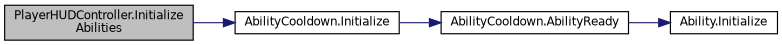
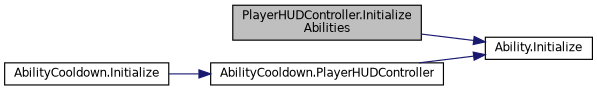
edge "PlayerHUDController.Initialize Abilities" -> "AbilityCooldown.Initialize": now "PlayerHUDController.Initialize Abilities" -> "Ability.Initialize"
node "AbilityCooldown.AbilityReady": label "AbilityCooldown.AbilityReady" -> "AbilityCooldown.PlayerHUDController"
